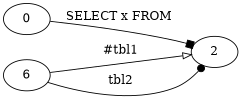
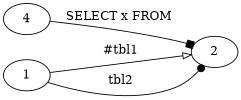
node "0": label "0" -> "4"
node "6": label "6" -> "1"
